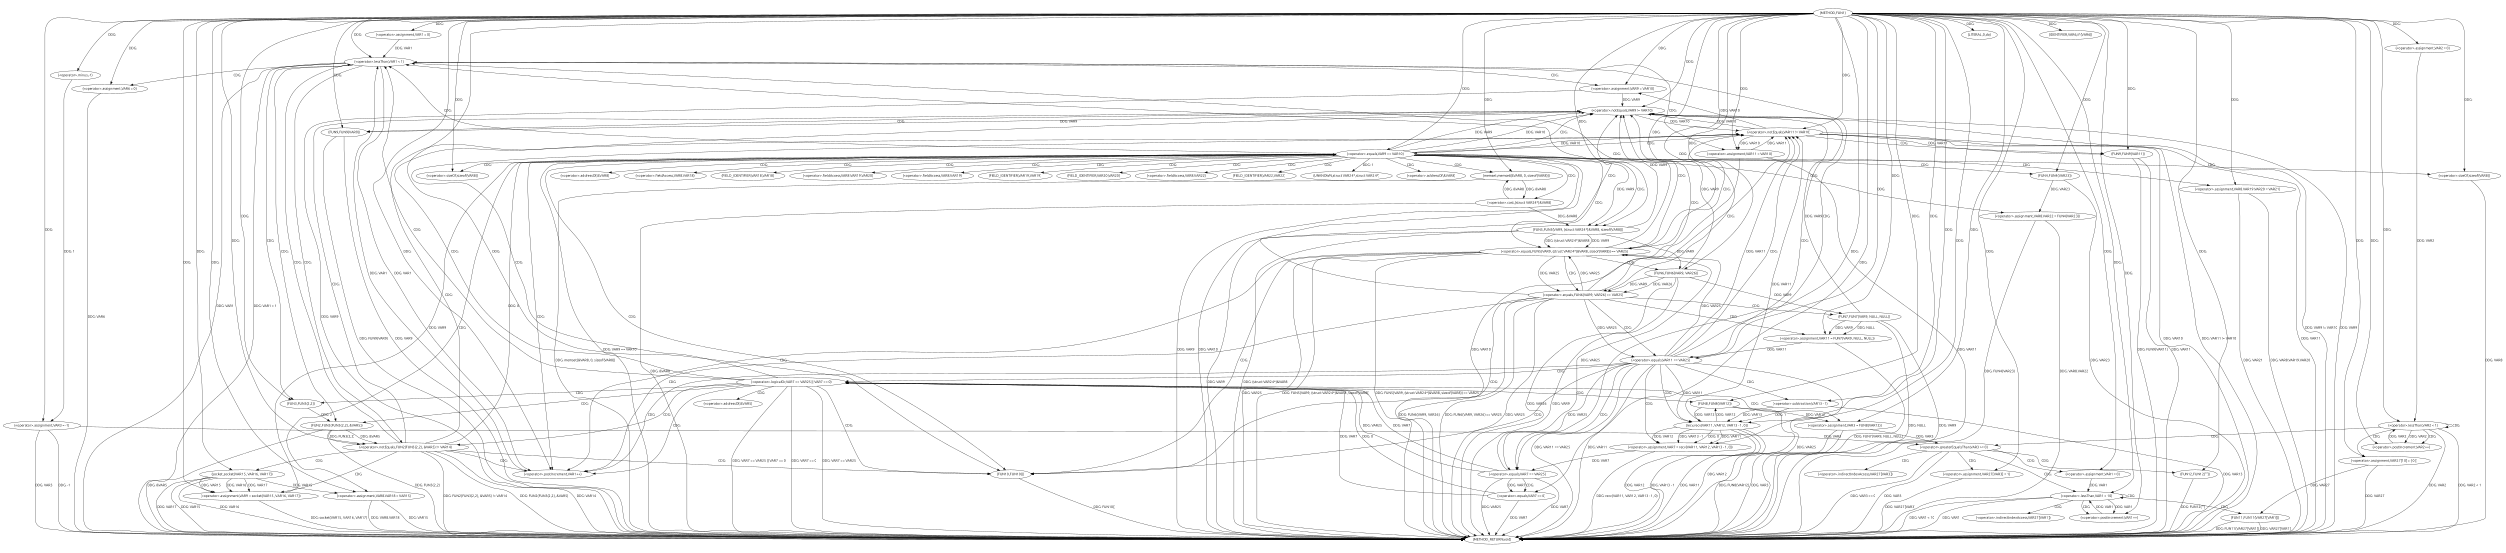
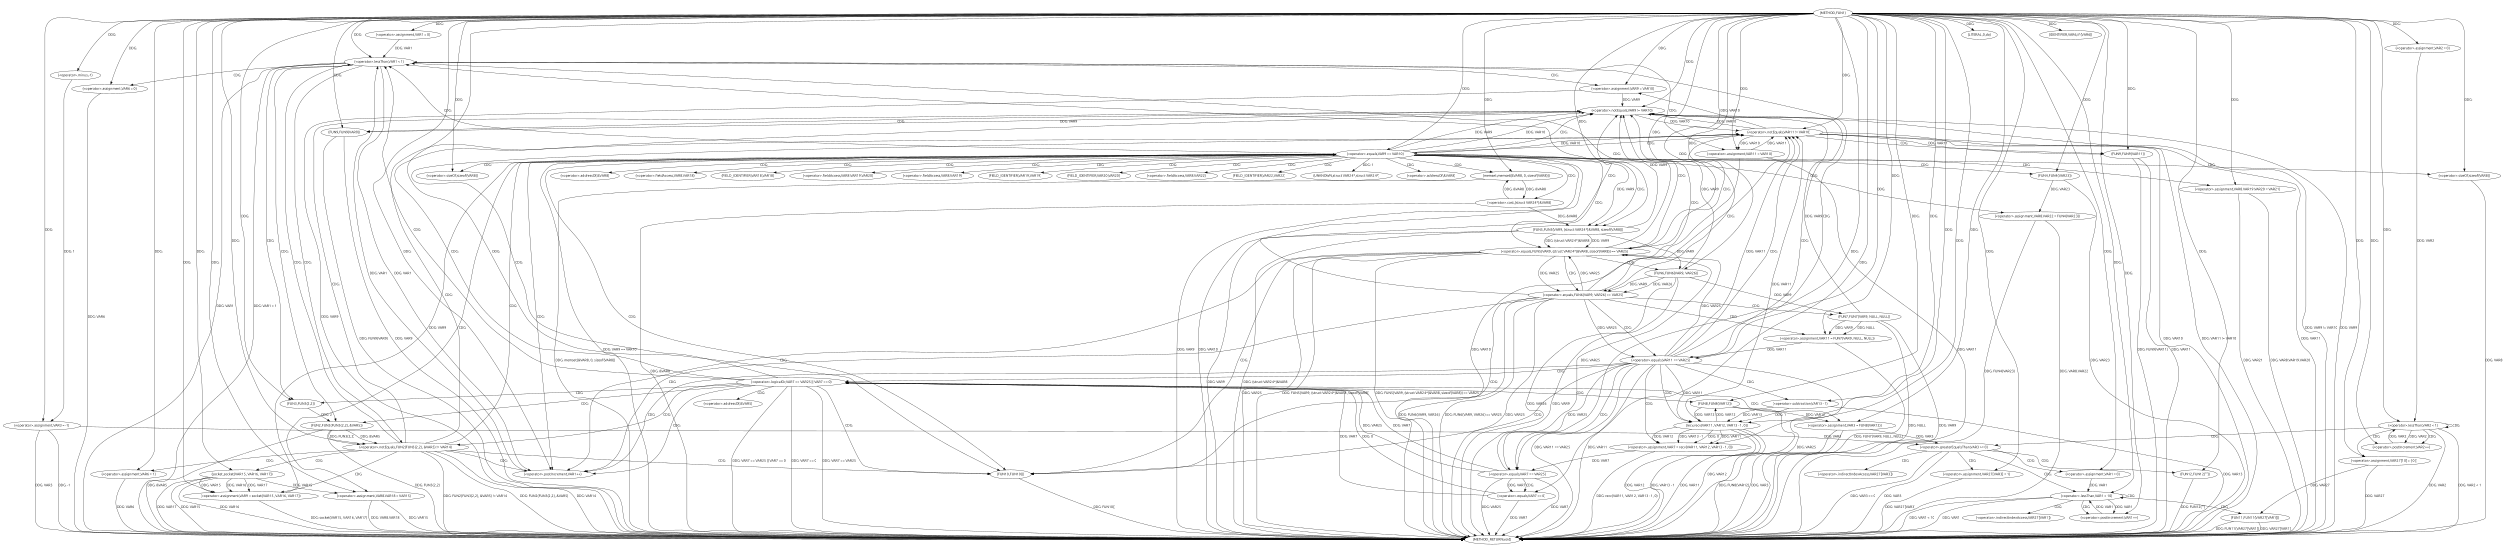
edge "(<operator>.notEquals,FUN2(FUN3(2,2), &VAR5) != VAR14)" -> "(<operator>.equals,VAR9 == VAR10)": label "DDG: 0" -> "CDG: "
node "(<operator>.assignment,VAR6 = 1)": added
